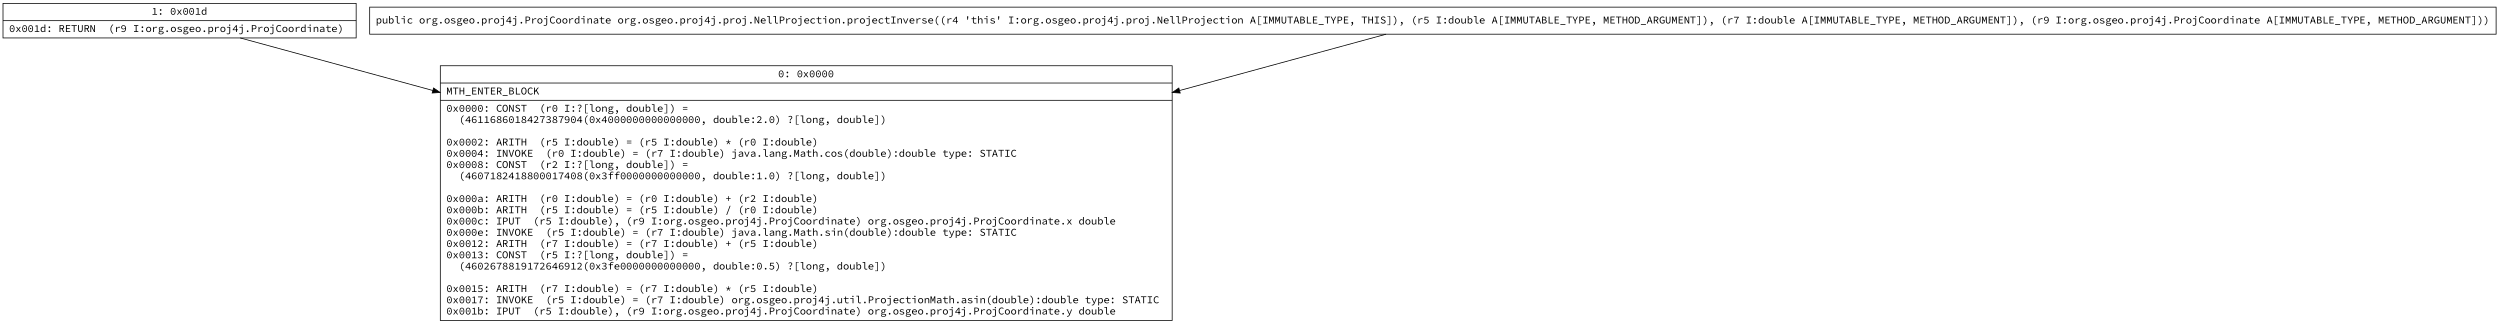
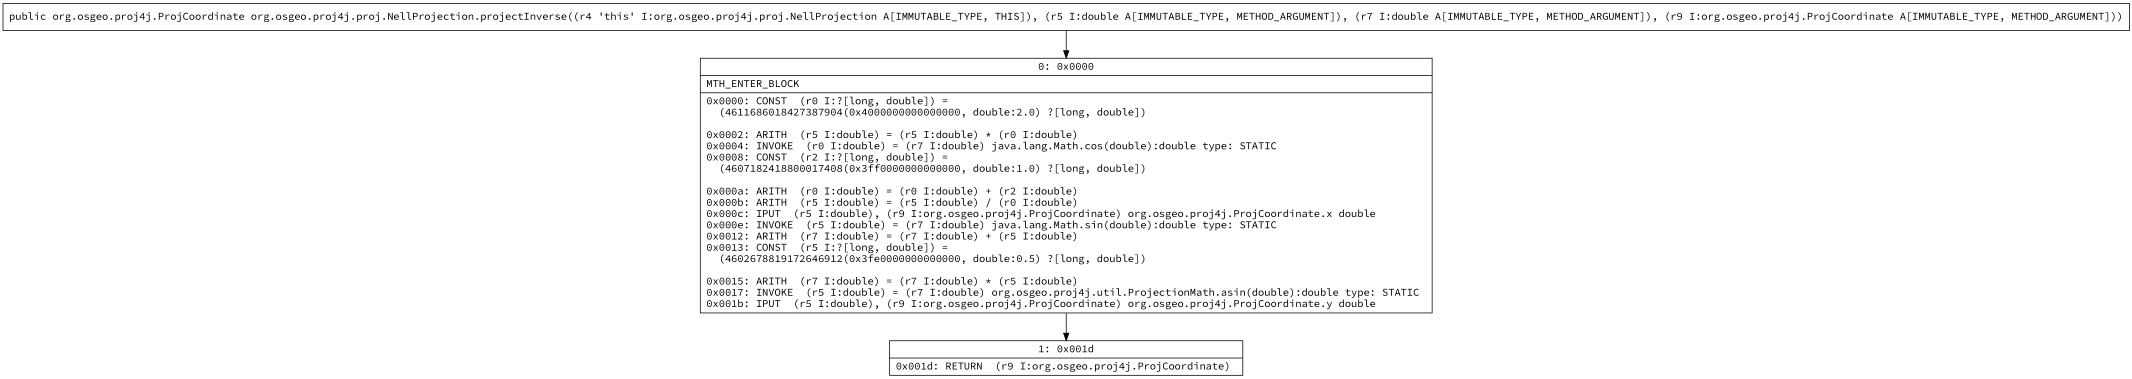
edge "1: 0x001d" -> "0: 0x0000": reversed
